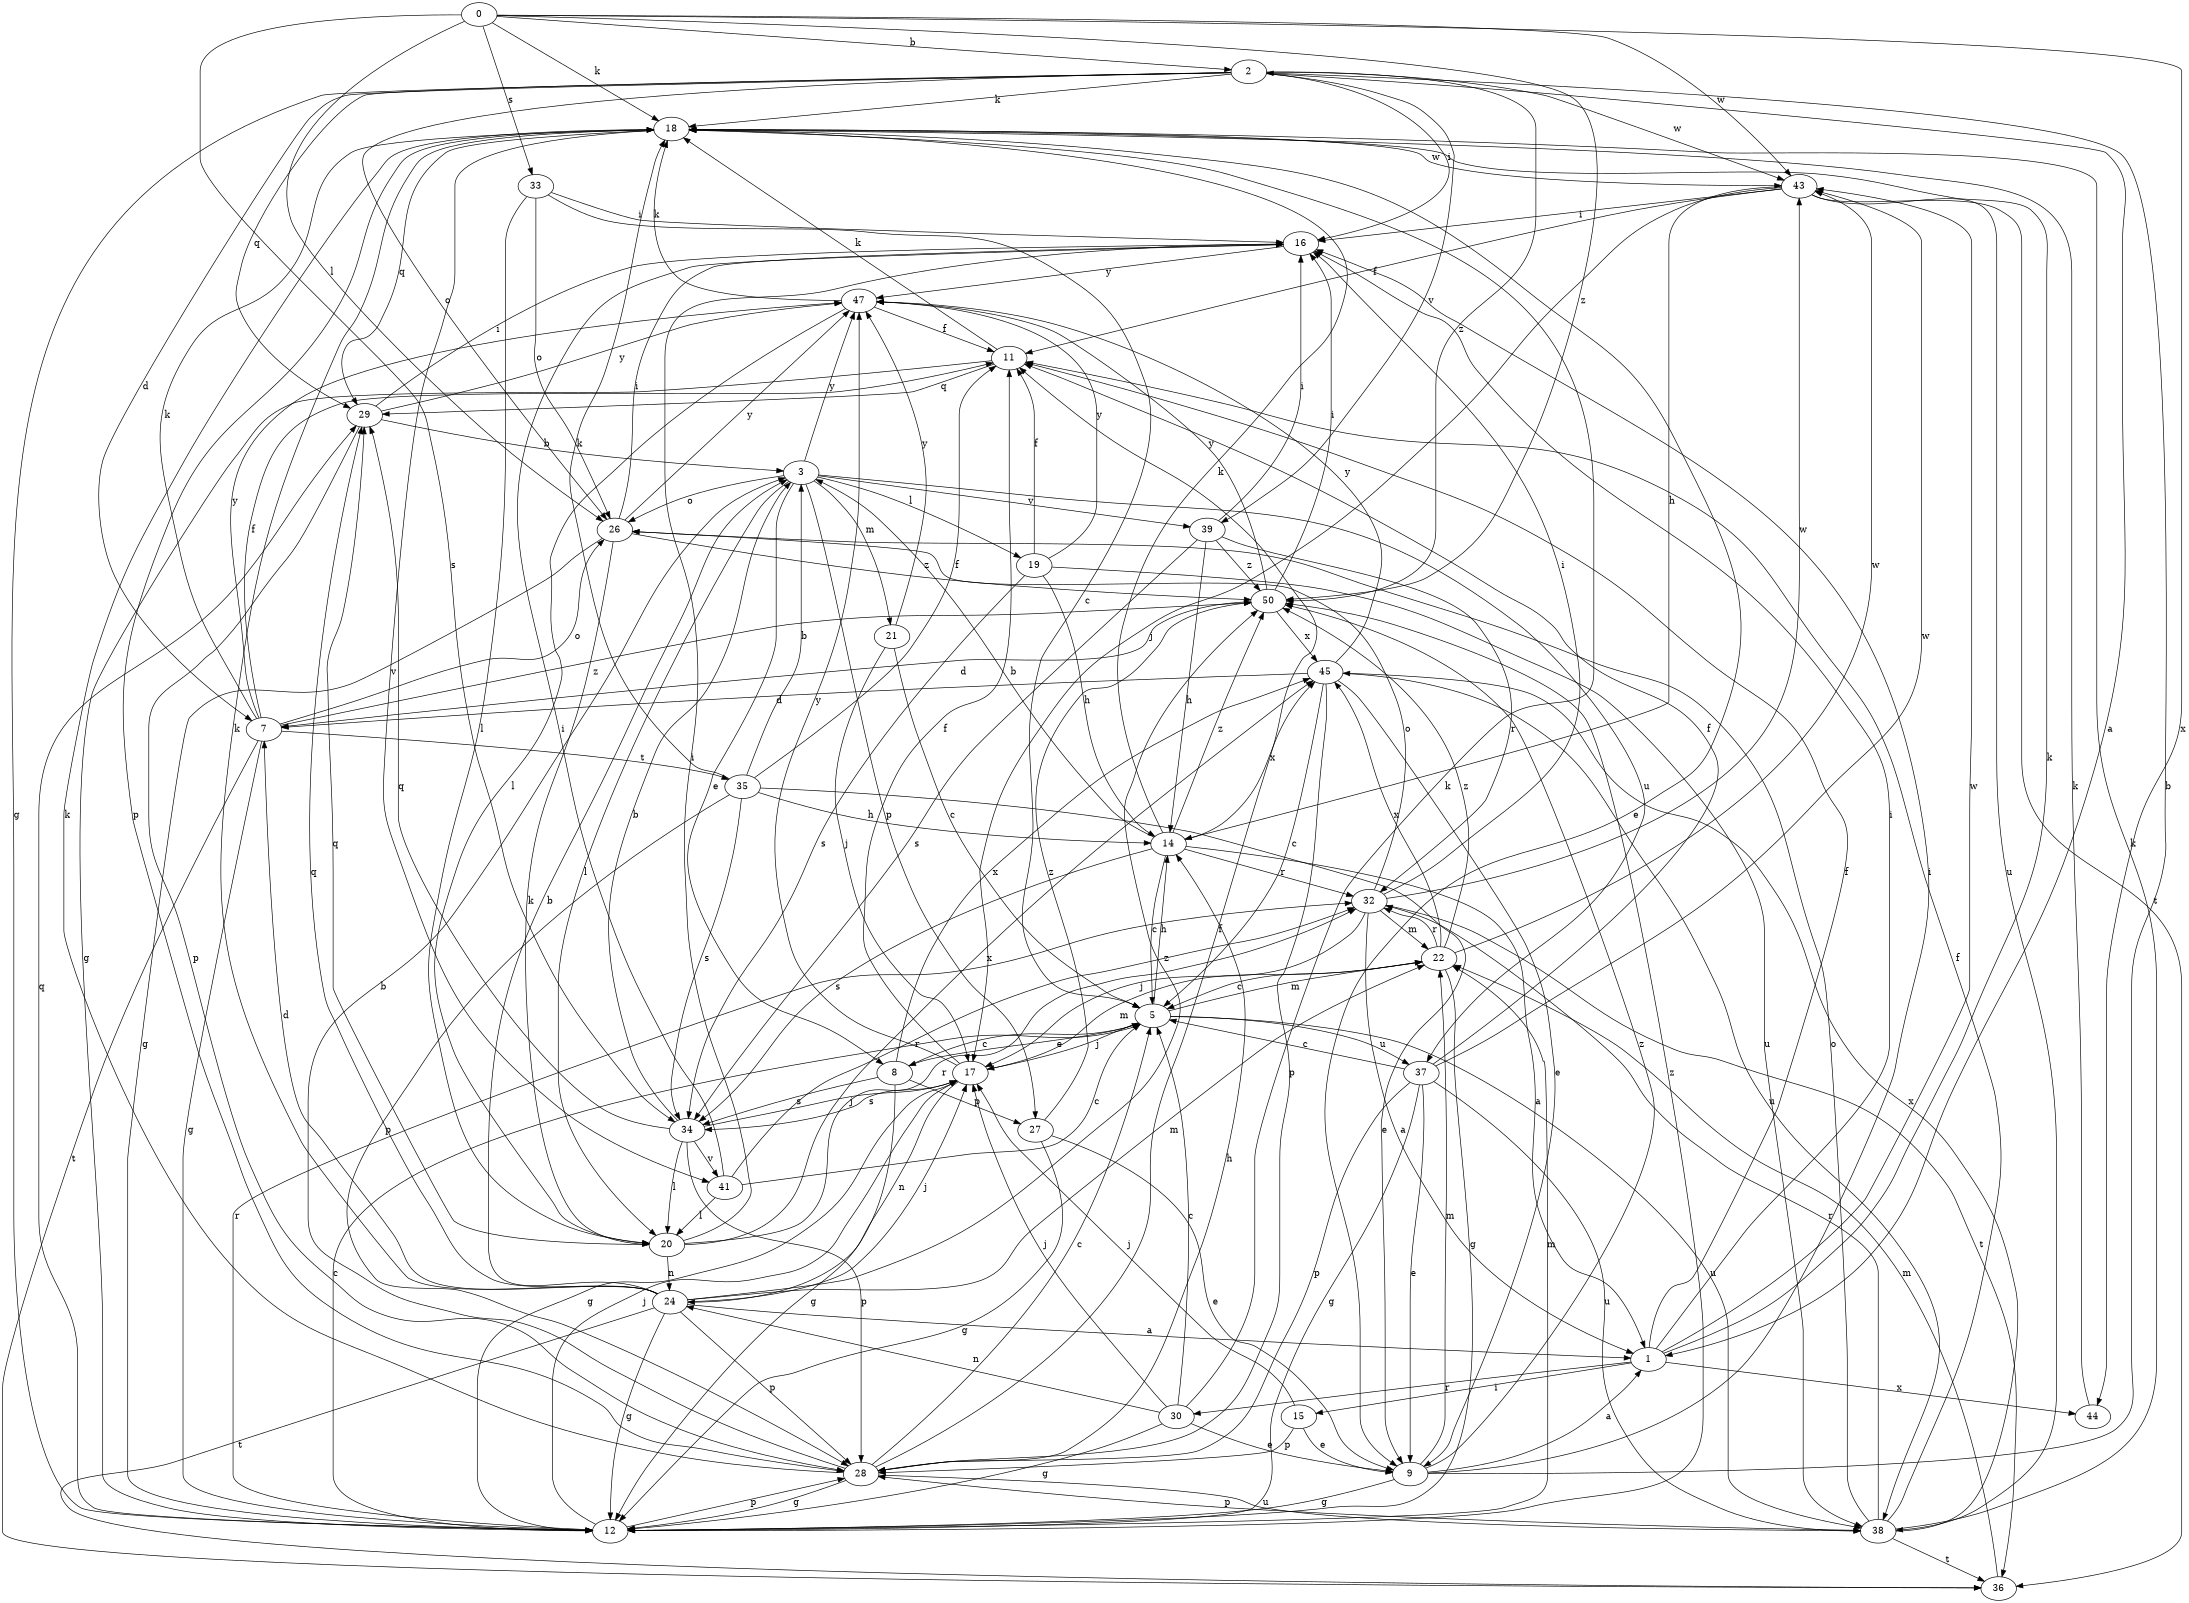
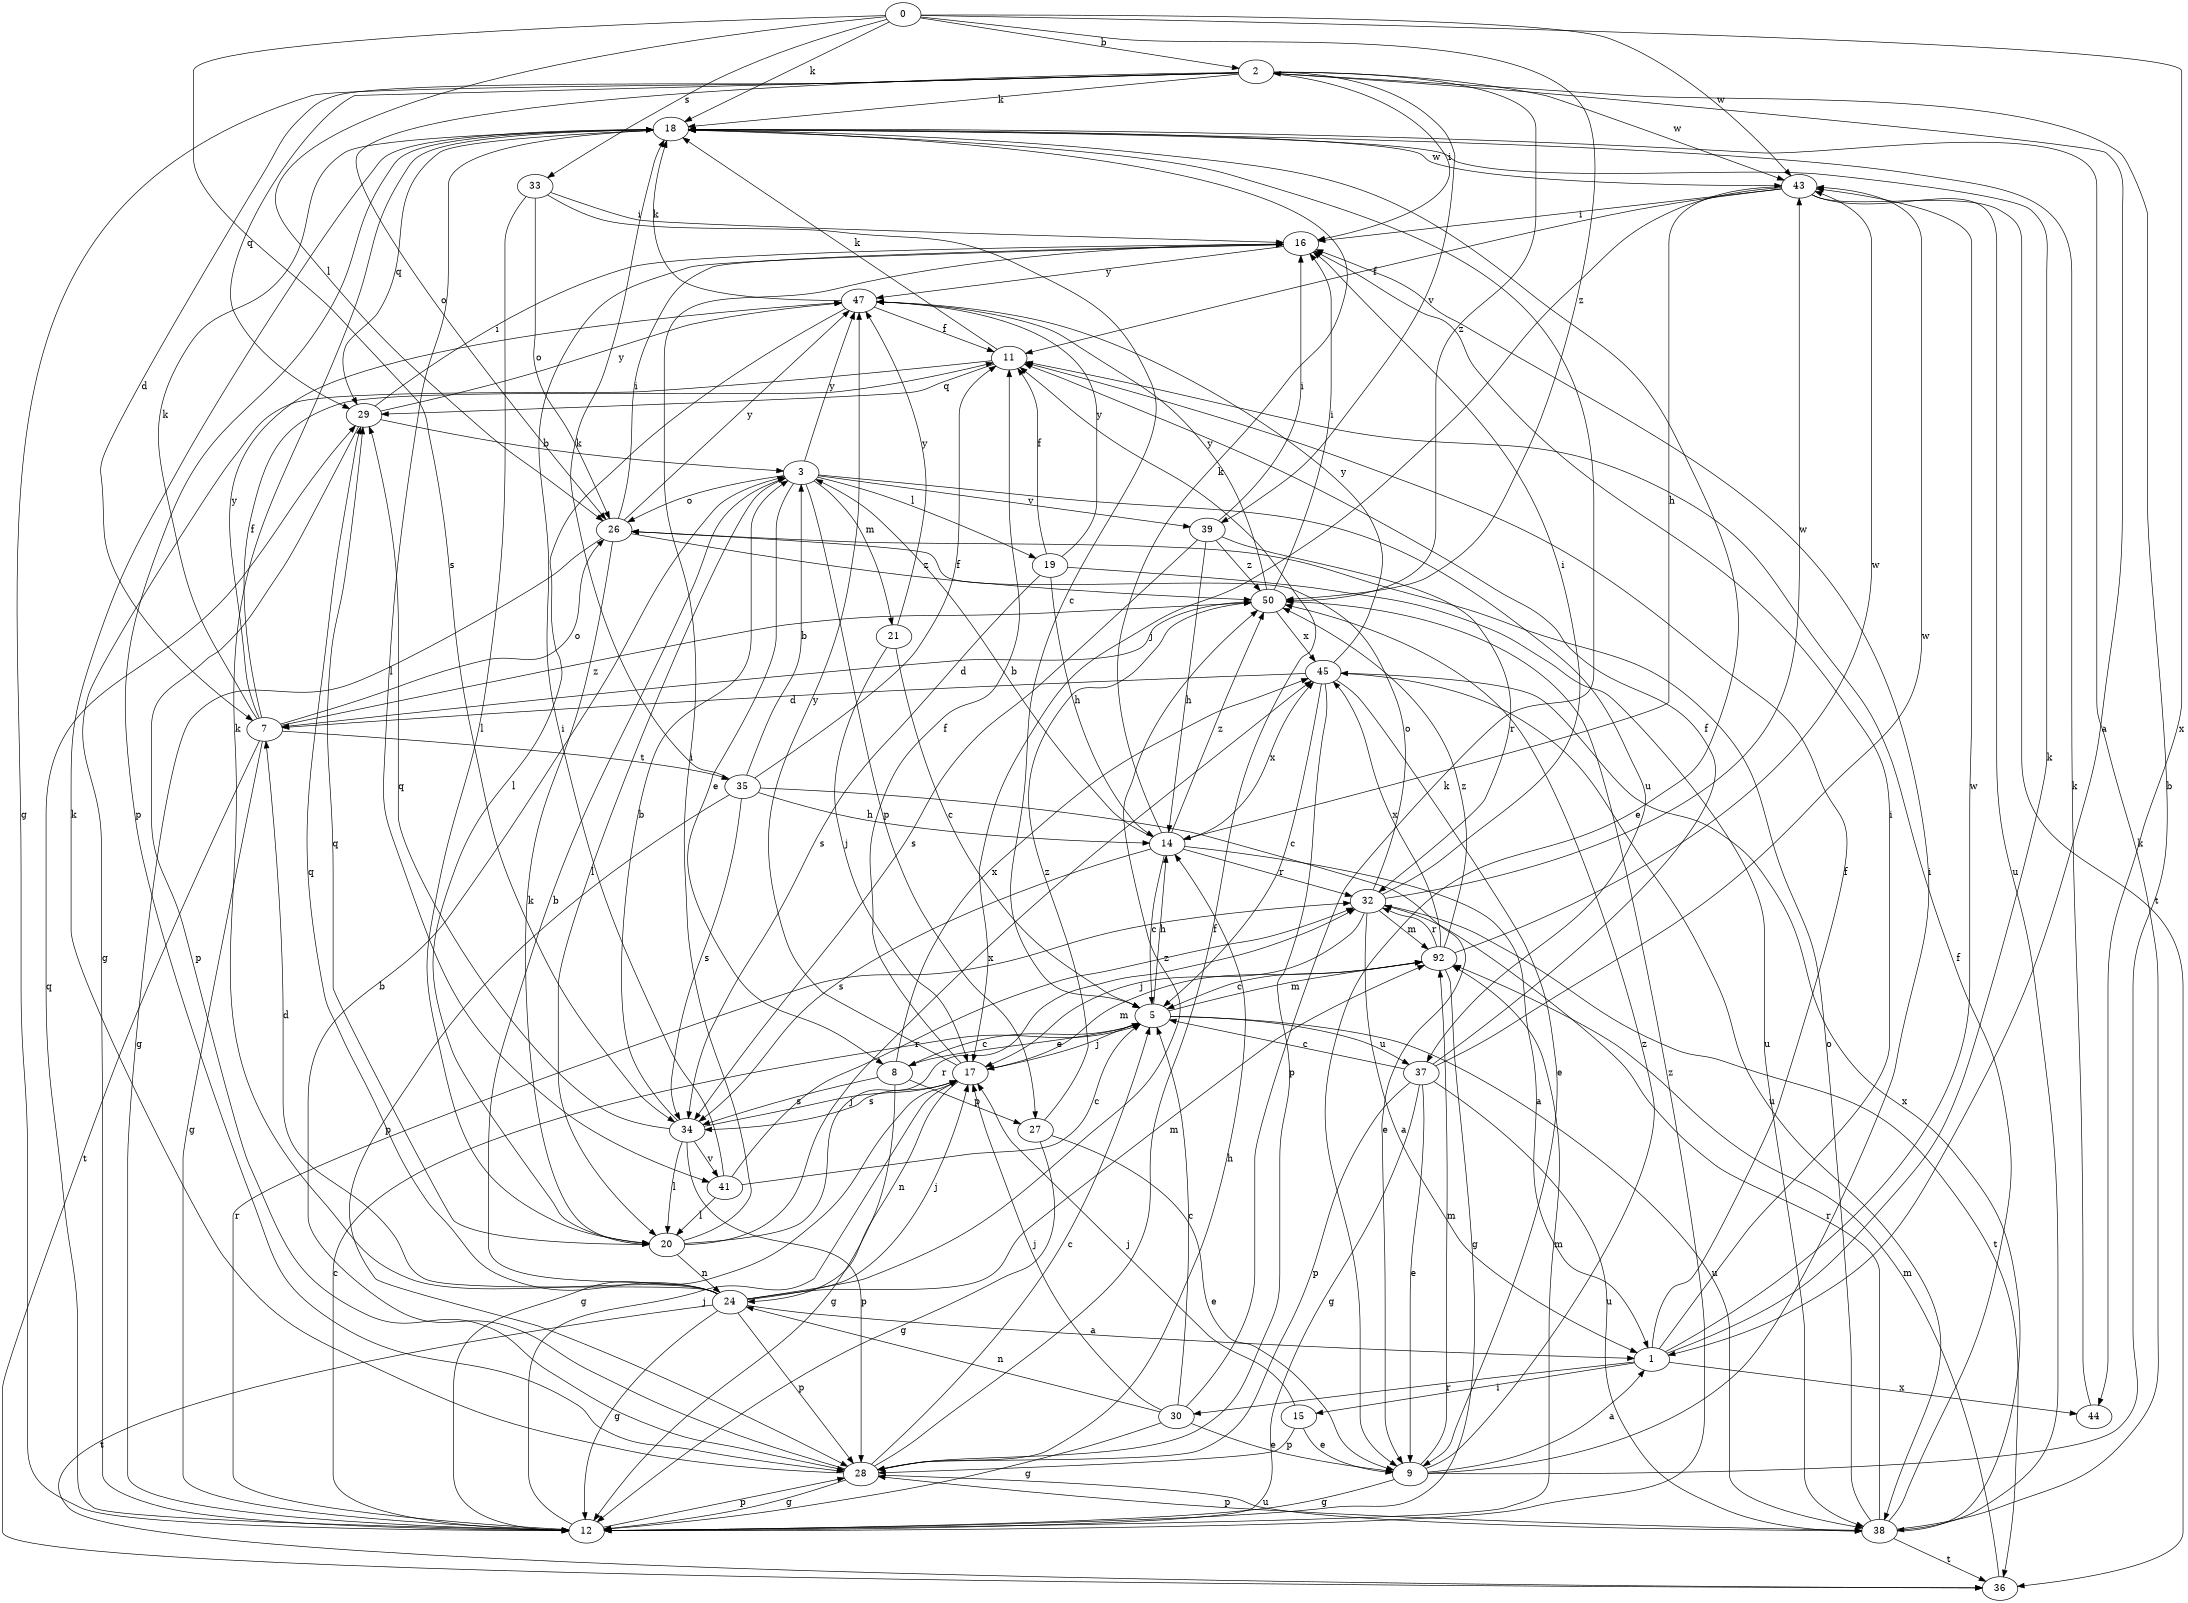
edge "18" -> "41": label "v" -> "l"
node "22": label "22" -> "92"
